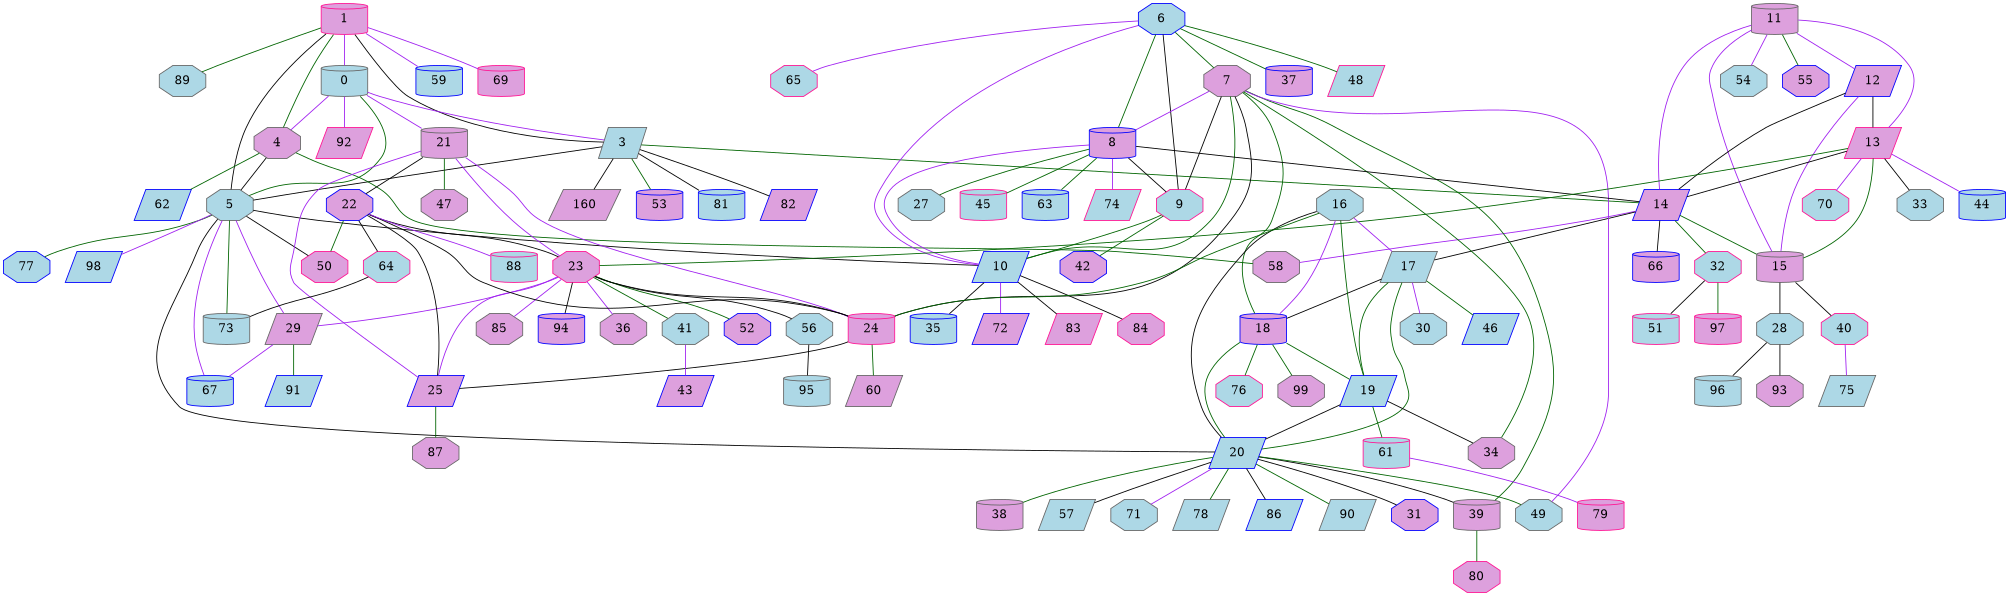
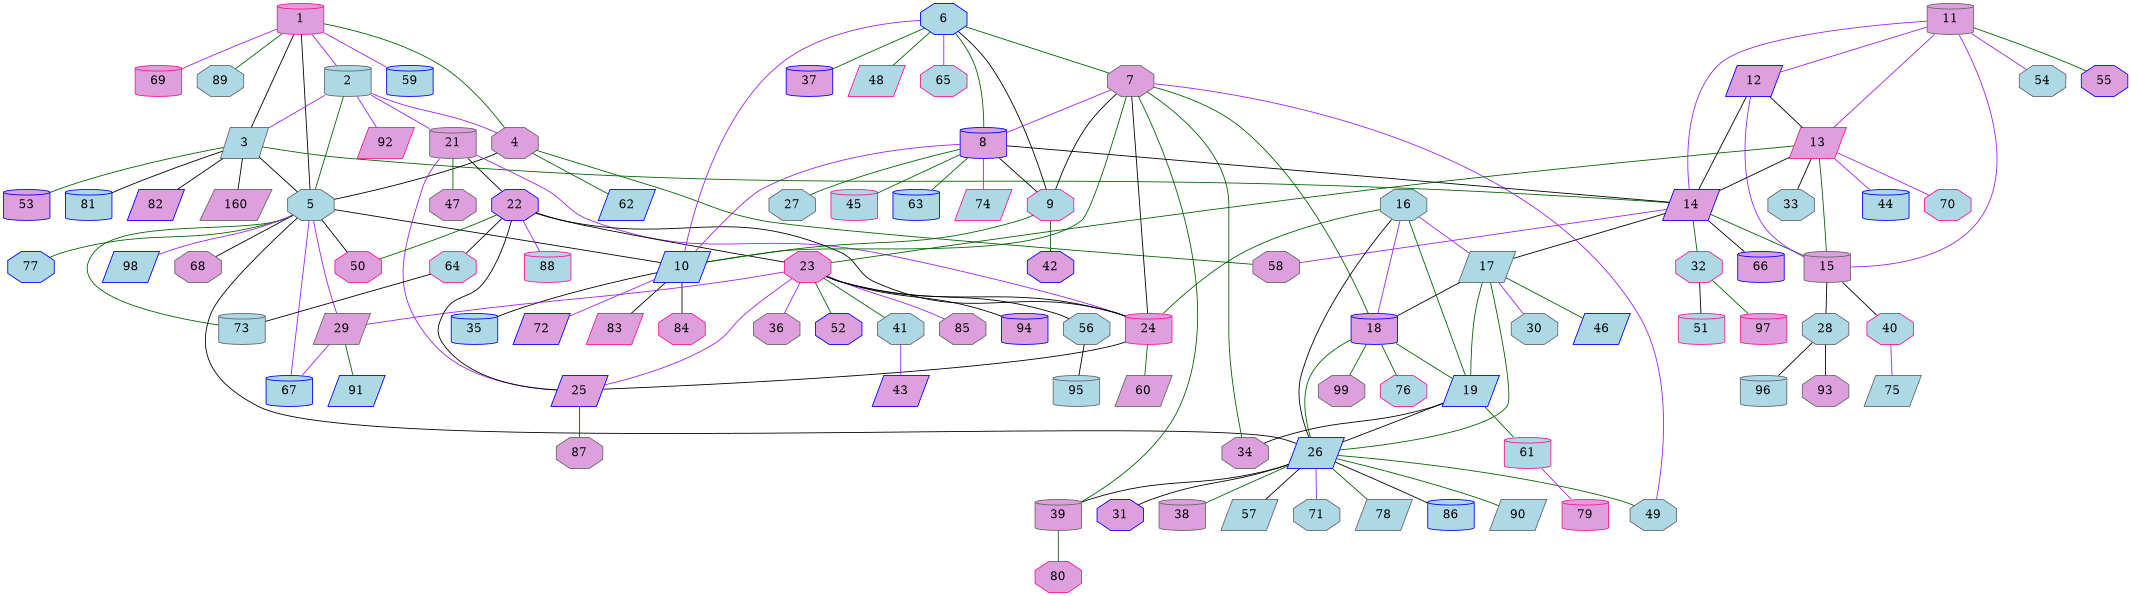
node "0": label "0" -> "2"
edge "21" -- "23": removed
node "68": added
node "20": label "20" -> "26"
node "86": shape parallelogram -> cylinder
